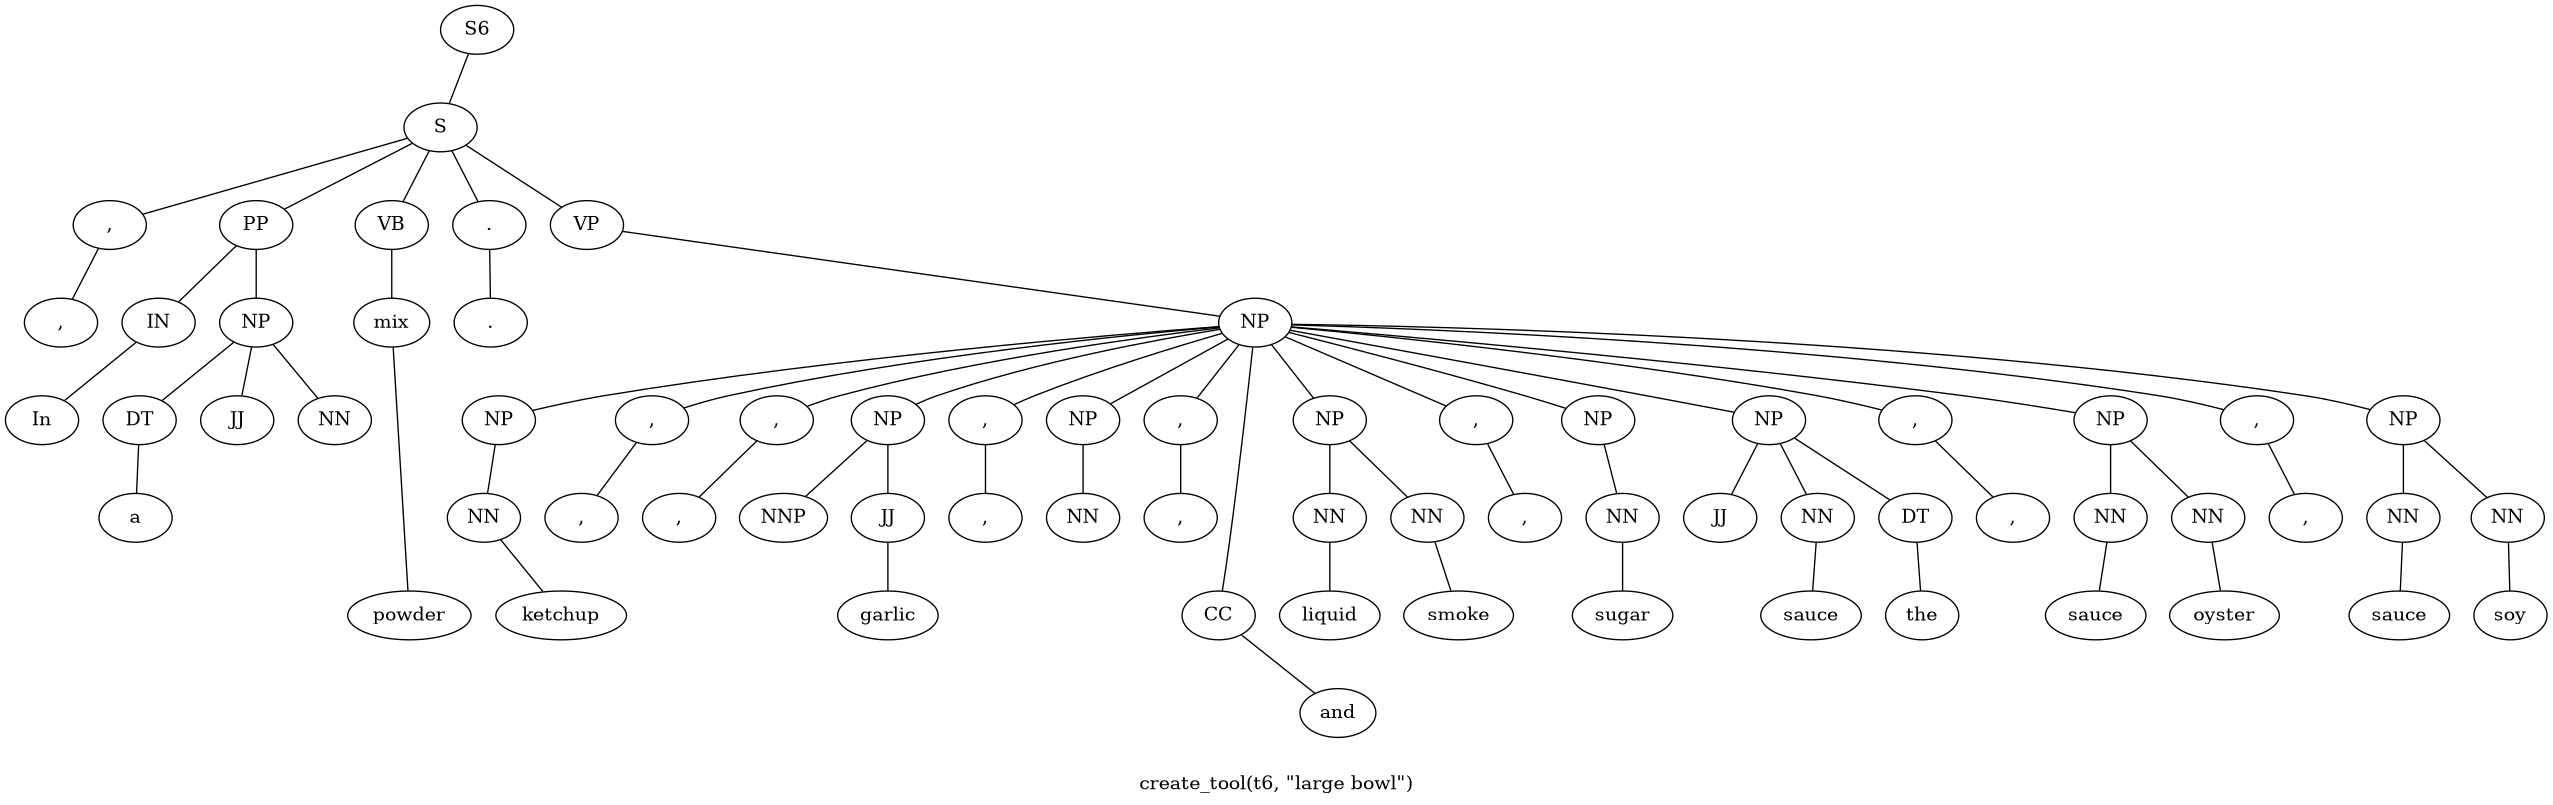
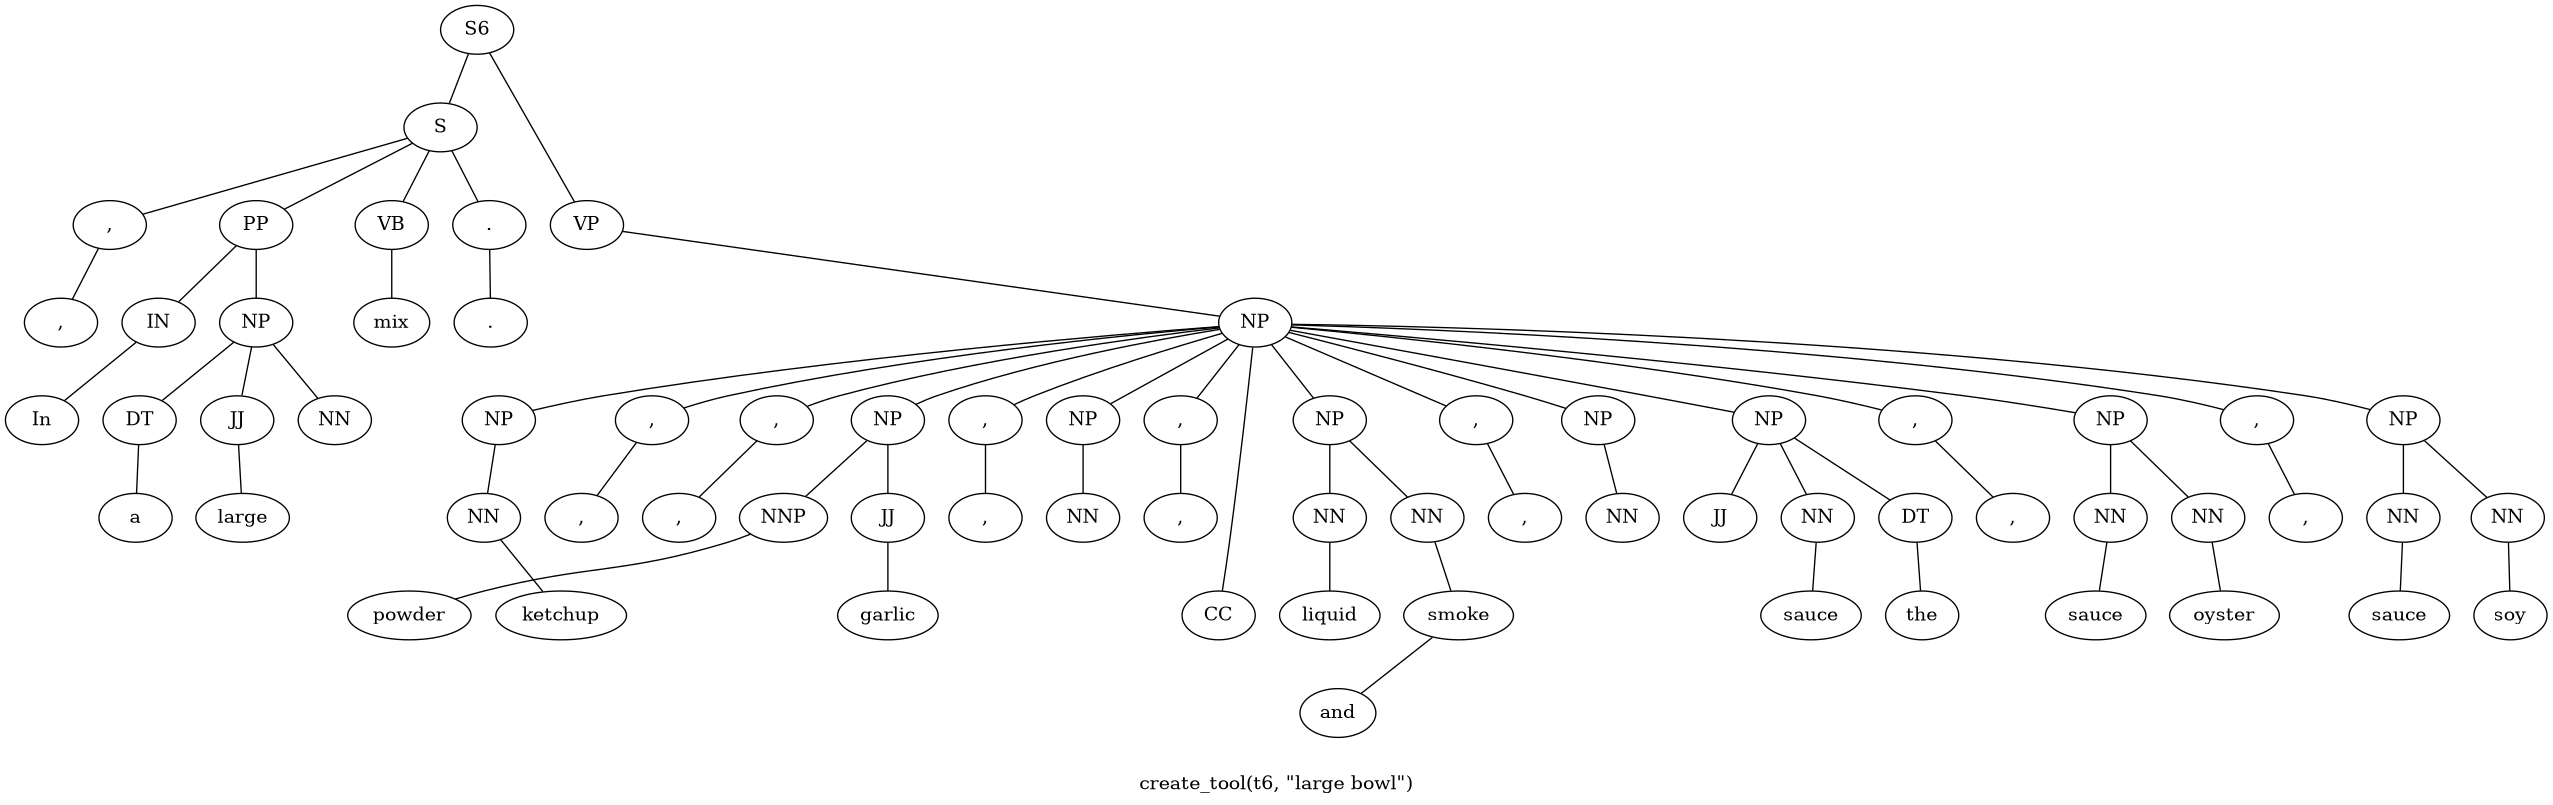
edge "S" -- "VP": now "S6" -- "VP"
edge "mix" -- "powder": now "NNP" -- "powder"
node "large": added
node "sugar": removed
edge "CC" -- "and": now "smoke" -- "and"
